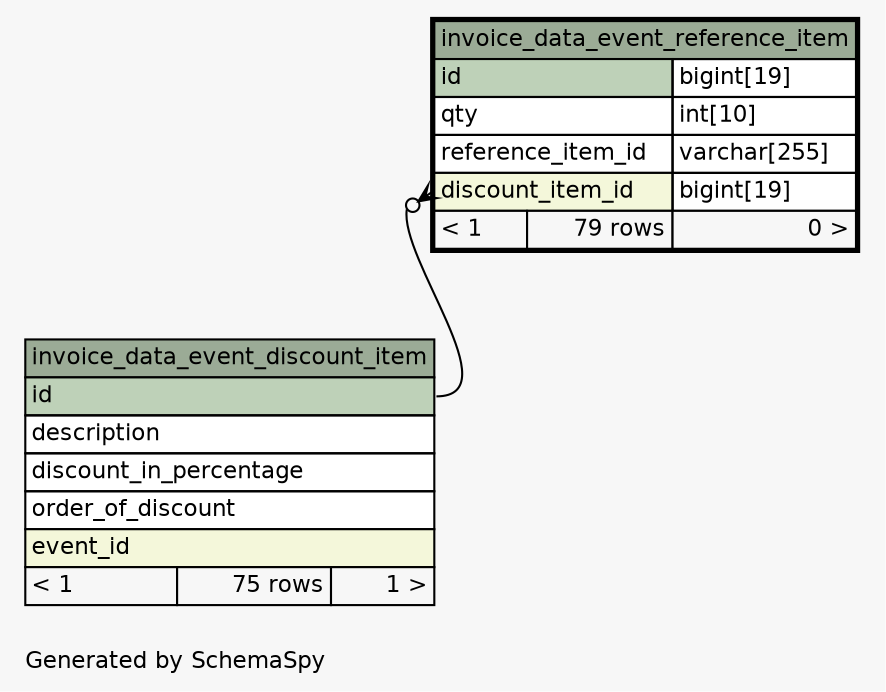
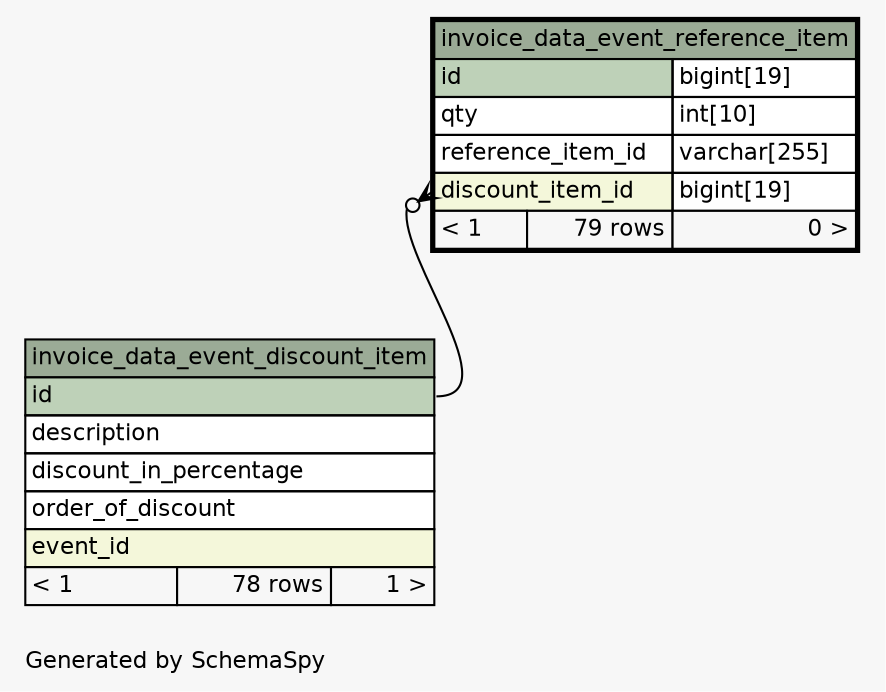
node "invoice_data_event_discount_item": text "75 rows" -> "78 rows"
